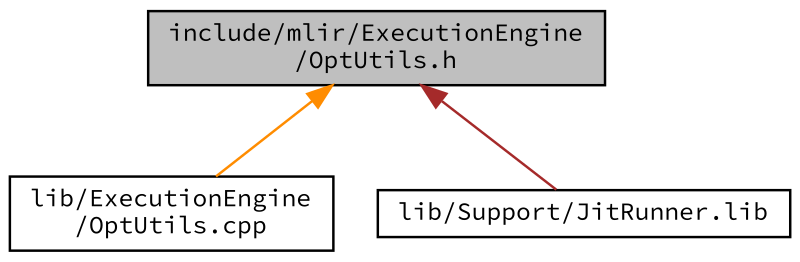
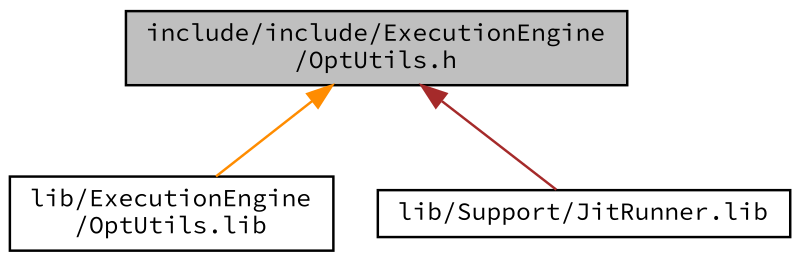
node "include/mlir/ExecutionEngine /OptUtils.h": label "include/mlir/ExecutionEngine /OptUtils.h" -> "include/include/ExecutionEngine /OptUtils.h"
node "lib/ExecutionEngine /OptUtils.cpp": label "lib/ExecutionEngine /OptUtils.cpp" -> "lib/ExecutionEngine /OptUtils.lib"
